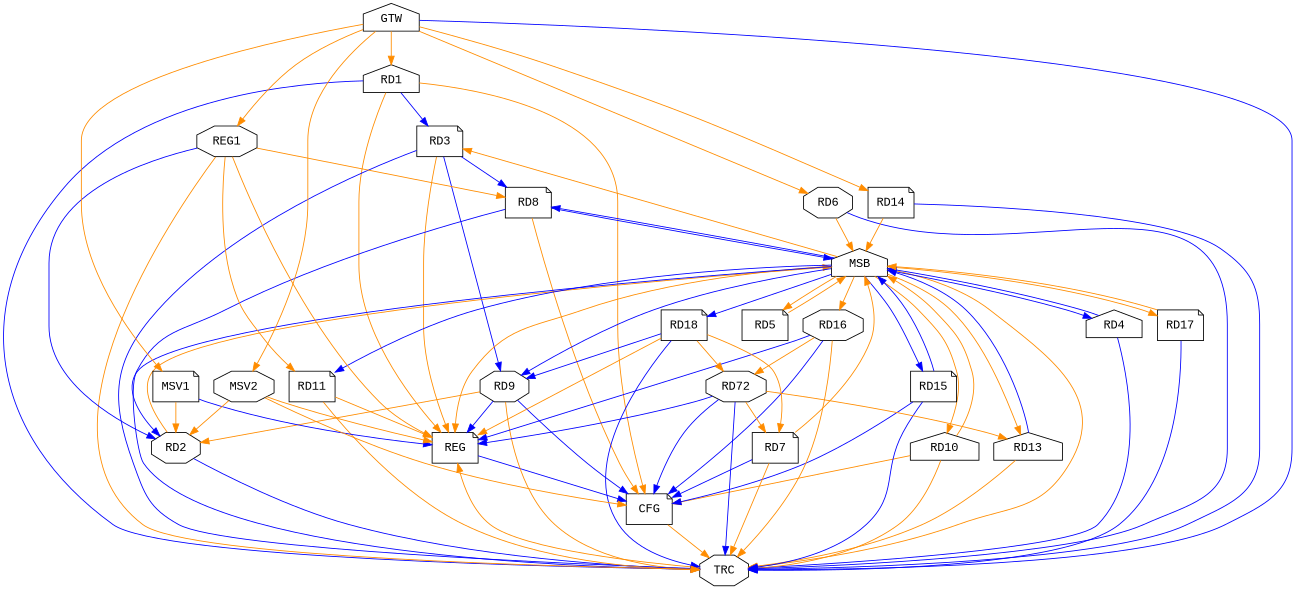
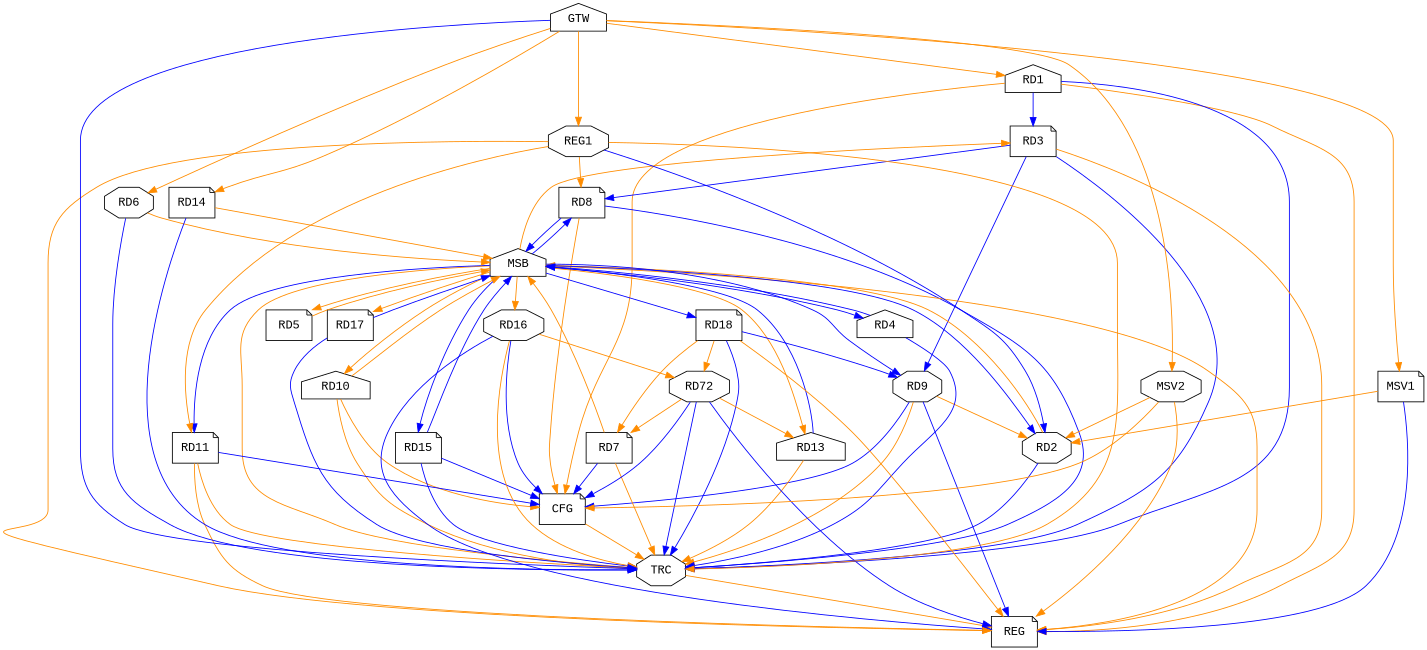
edge "RD17" -> "MSB": color darkorange -> blue
edge "REG" -> "CFG": now "RD11" -> "CFG"
